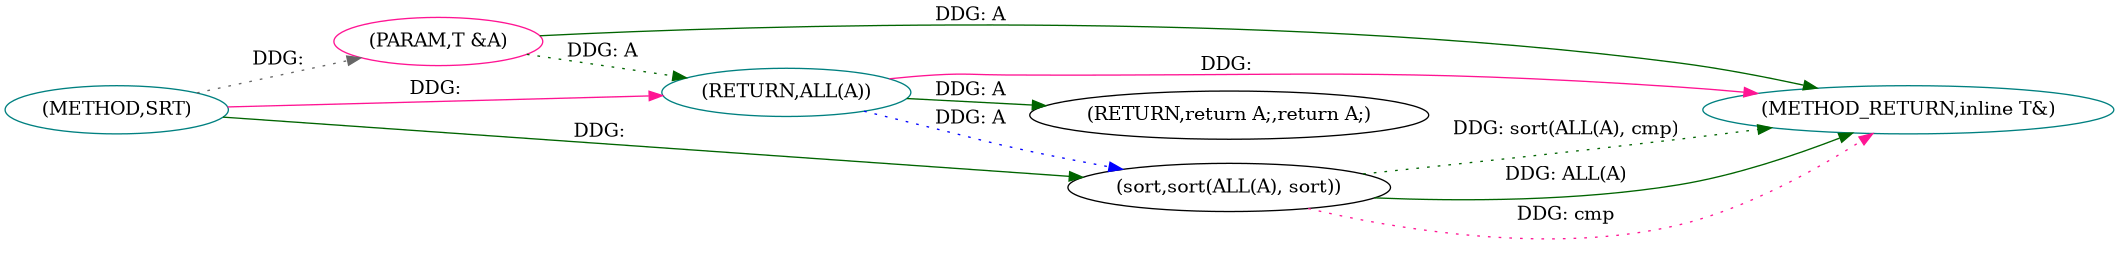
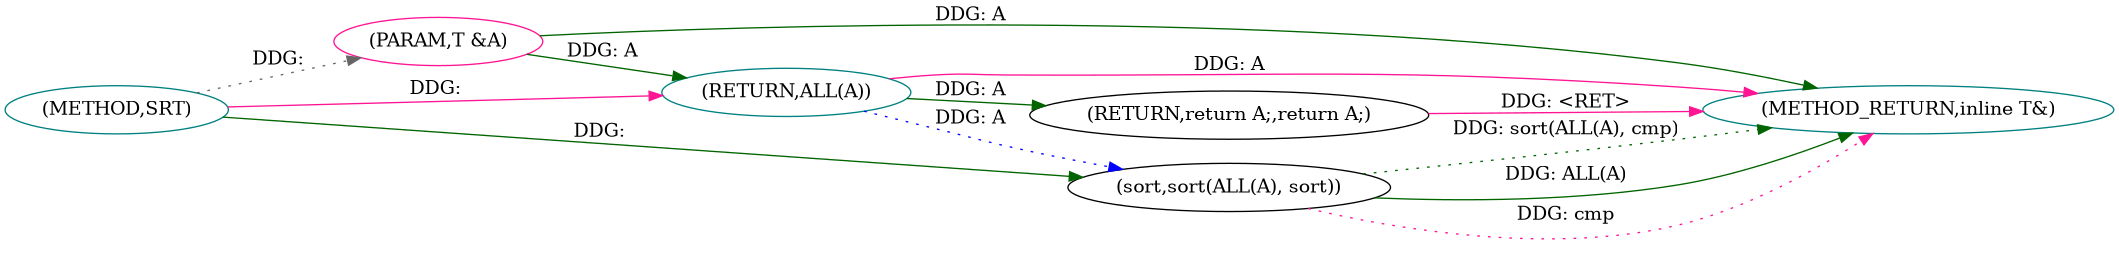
edge "(PARAM,T &A)" -> "(RETURN,ALL(A))": style dotted -> solid
edge "(RETURN,ALL(A))" -> "(METHOD_RETURN,inline T&)": label "DDG: " -> "DDG: A"
edge "(RETURN,return A;,return A;)" -> "(METHOD_RETURN,inline T&)": added, label "DDG: <RET>"
